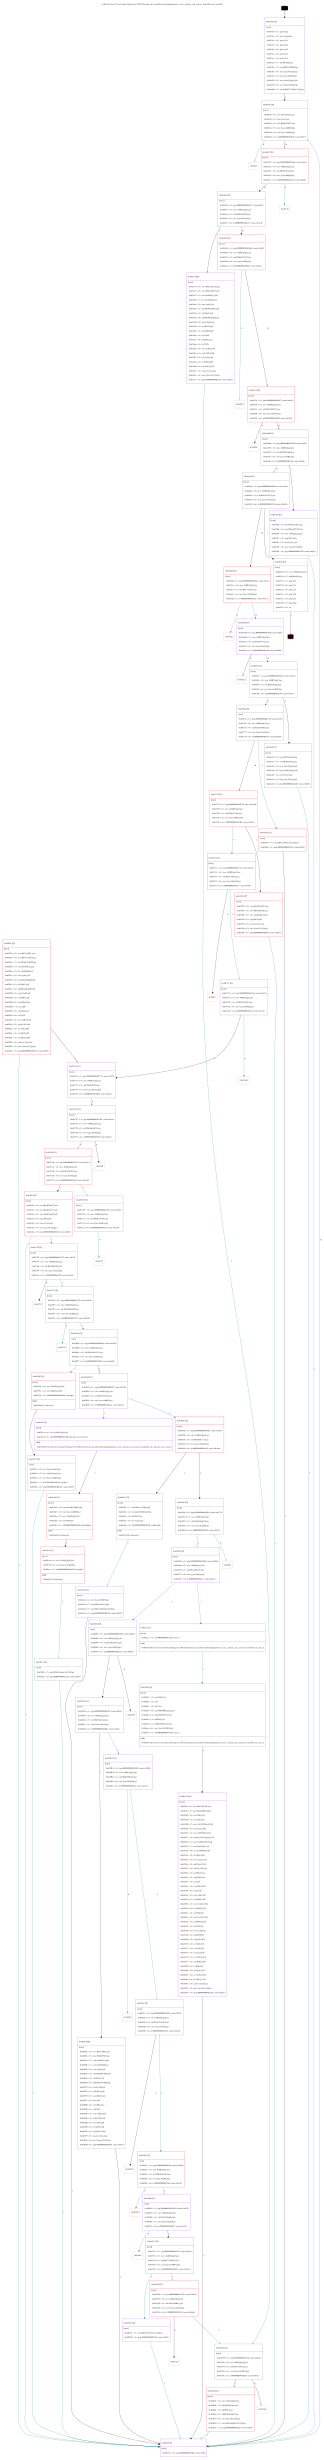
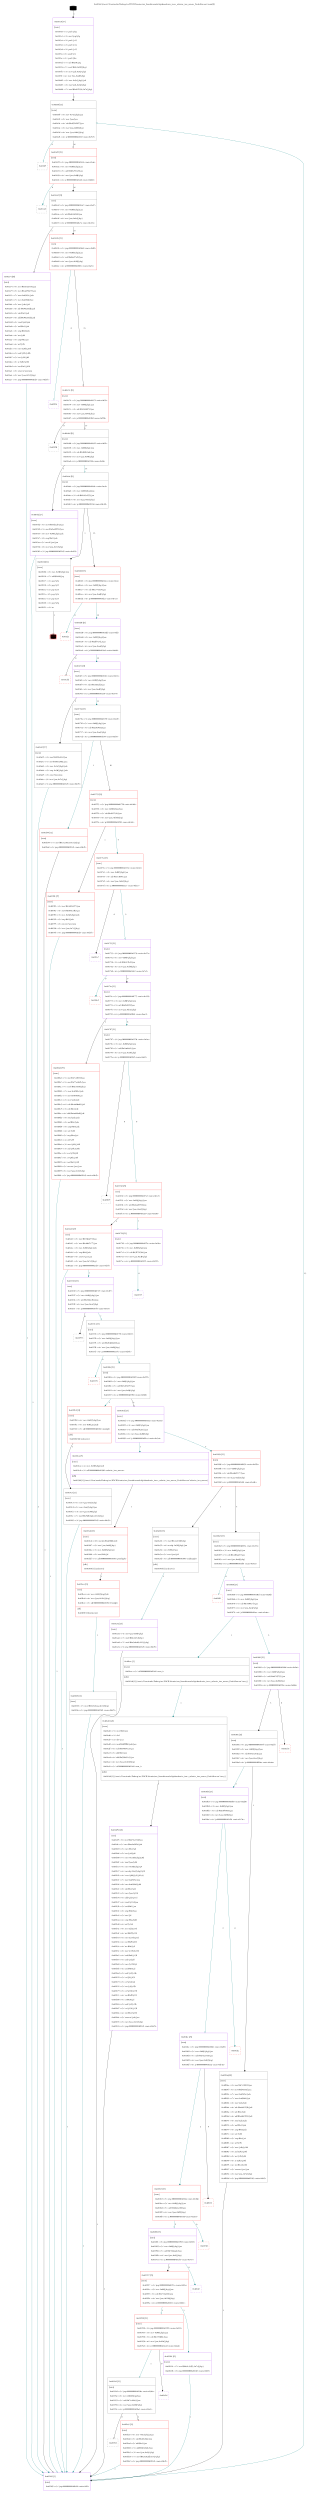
edge "0x4020a2 [95]" -> "0x40176e [25]": reversed
edge "0x401a74 [88]" -> "0x401949 [25]": now "0x401a74 [88]" -> "0x4021d5 [5]"
